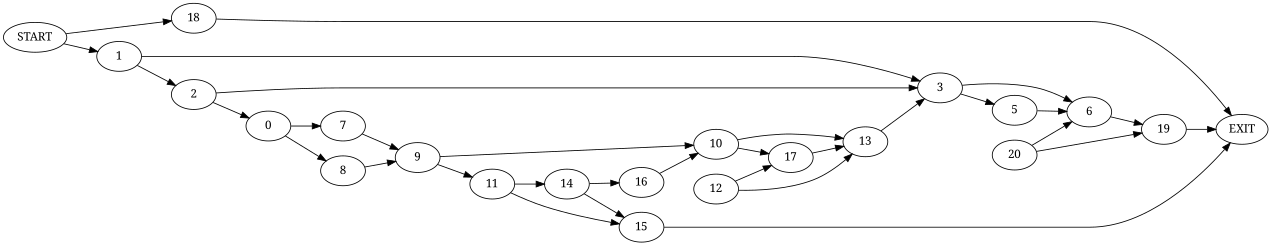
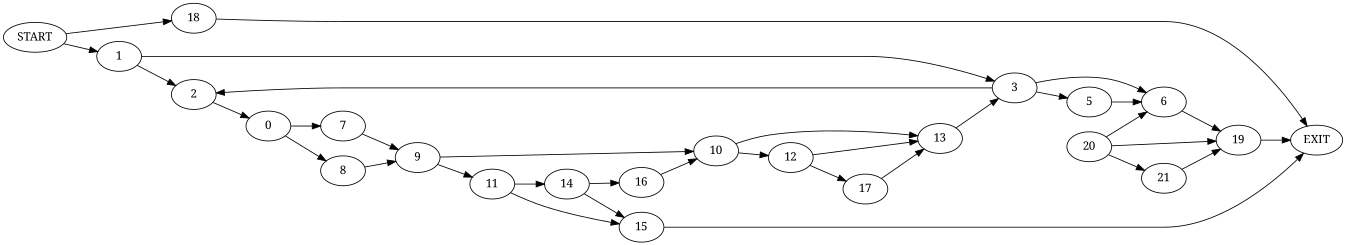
edge "2" -> "3": reversed
edge "10" -> "17": now "10" -> "12"
node "21": added
